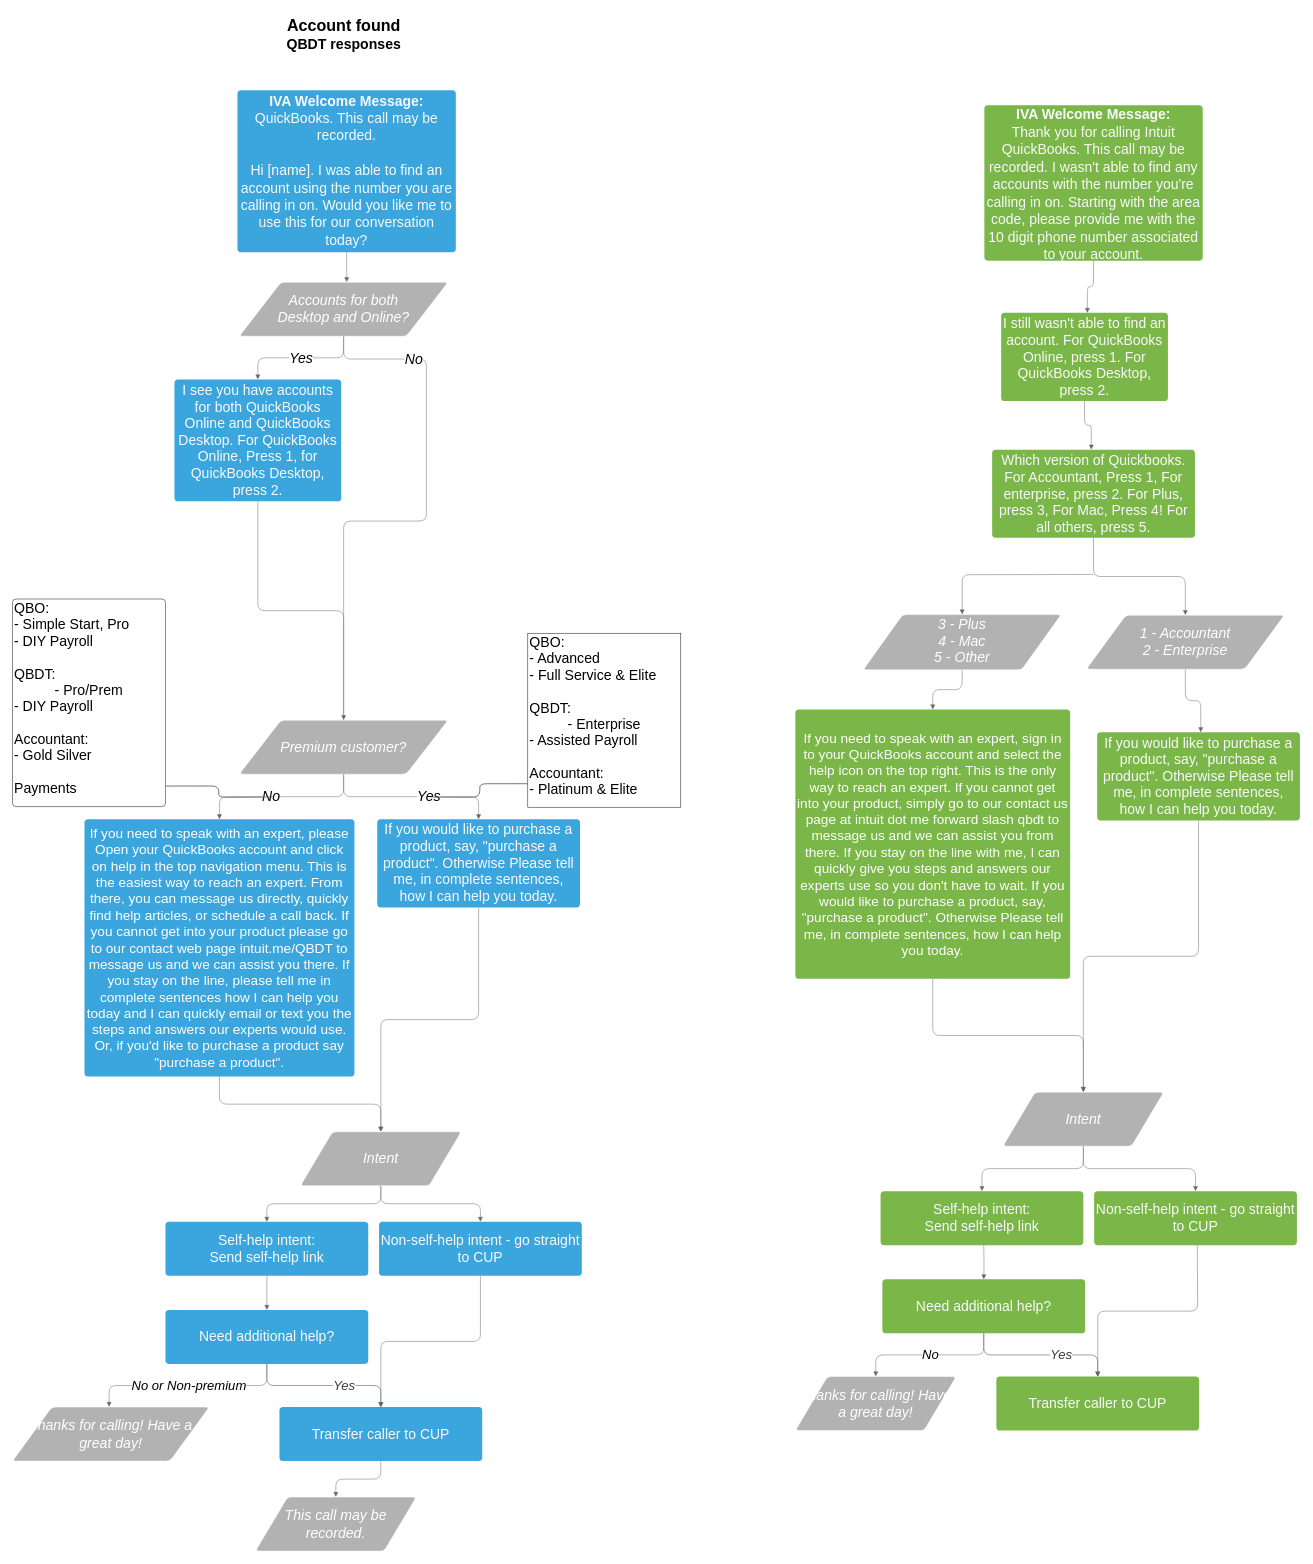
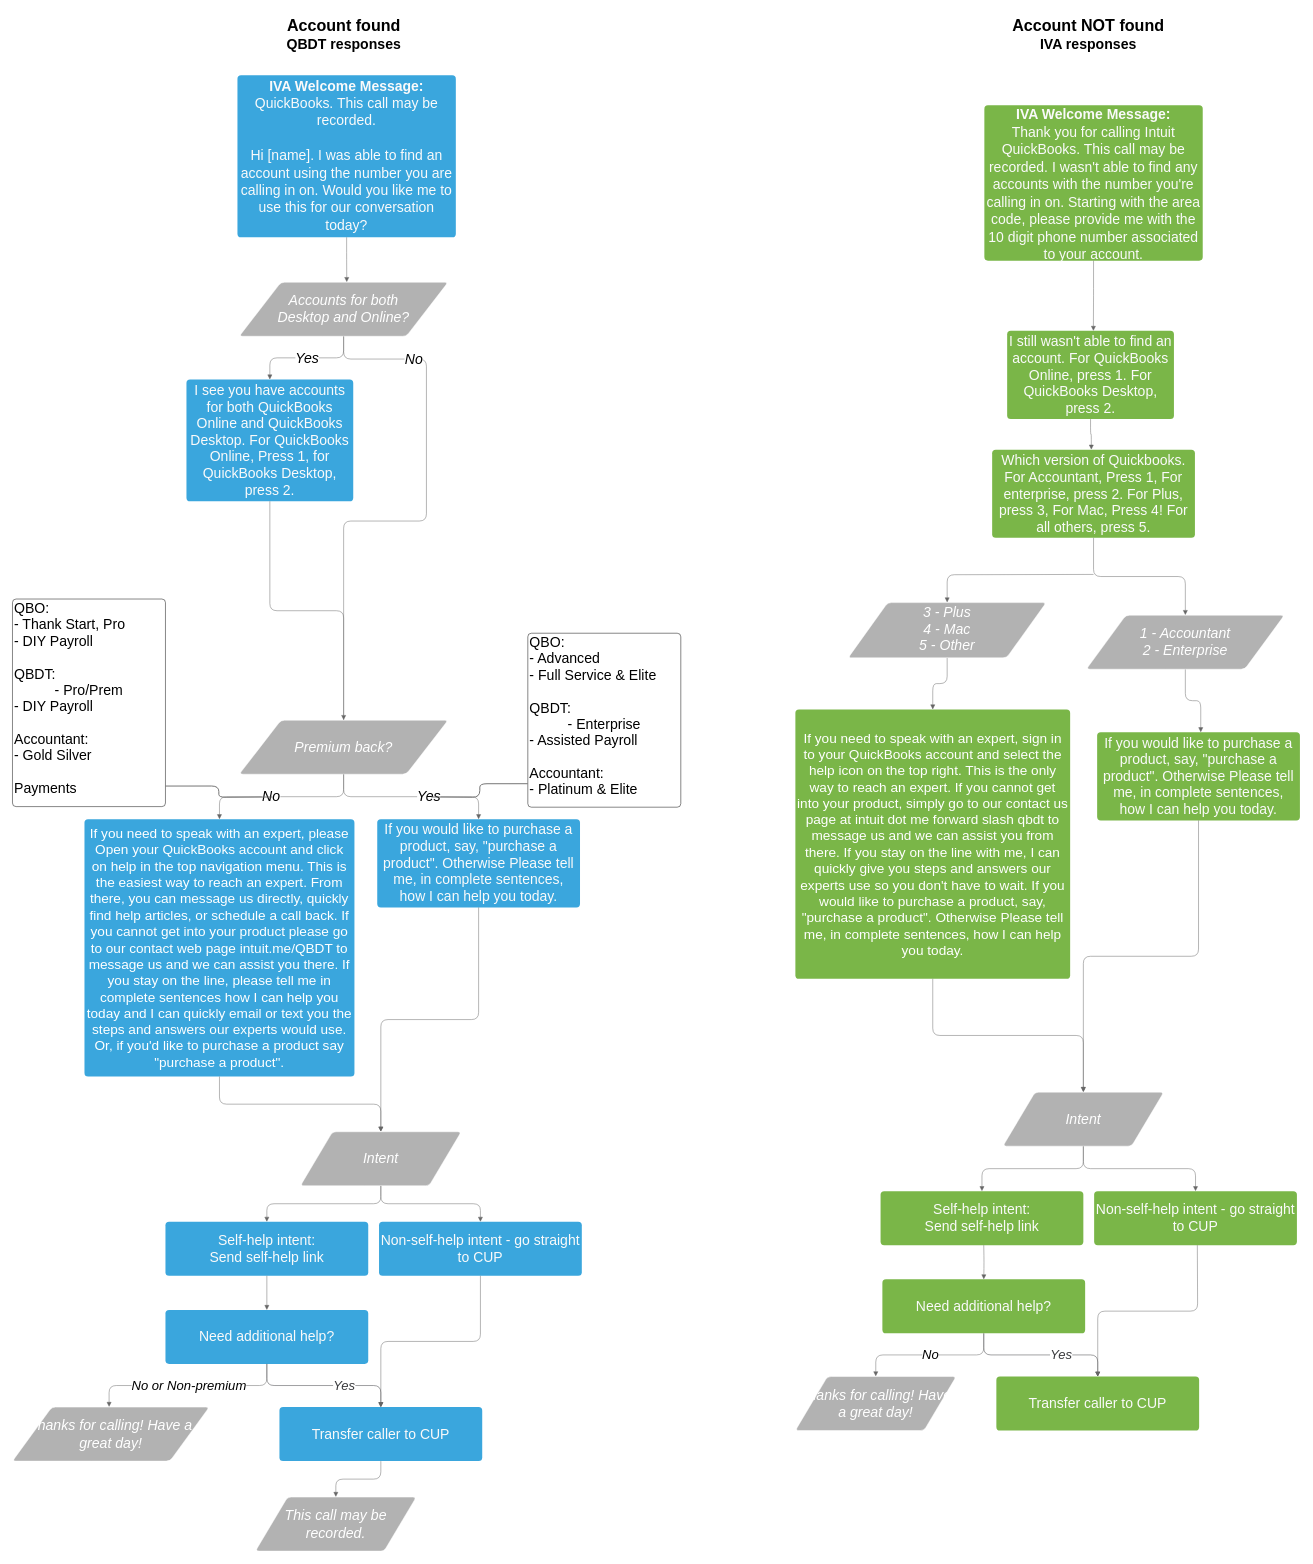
node "Account NOT found IVA responses": added
node "IVA Welcome Message: QuickBooks. This call may be recorded. Hi [name]. I was able to find an account using the number you are calling in on. Would you like me to use this for our conversation today?": moved (347, 171) -> (347, 156)
node "I still wasn't able to find an account. For QuickBooks Online, press 1. For QuickBooks Desktop, press 2.": moved (1085, 357) -> (1091, 375)
node "I see you have accounts for both QuickBooks Online and QuickBooks Desktop. For QuickBooks Online, Press 1, for QuickBooks Desktop, press 2.": moved (258, 440) -> (270, 440)
node "3 - Plus 4 - Mac 5 - Other": moved (962, 642) -> (947, 630)
node "QBO: - Simple Start, Pro - DIY Payroll QBDT: - Pro/Prem - DIY Payroll Accountant: - Gold Silver Payments": label "QBO: - Simple Start, Pro - DIY Payroll QBDT: - Pro/Prem - DIY Payroll Accountant: - Gold Silver Payments" -> "QBO: - Thank Start, Pro - DIY Payroll QBDT: - Pro/Prem - DIY Payroll Accountant: - Gold Silver Payments"
node "QBO: - Advanced - Full Service & Elite QBDT: - Enterprise - Assisted Payroll Accountant: - Platinum & Elite": shape rectangle -> rounded rectangle
node "Premium customer?": label "Premium customer?" -> "Premium back?"
